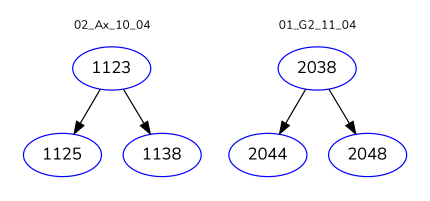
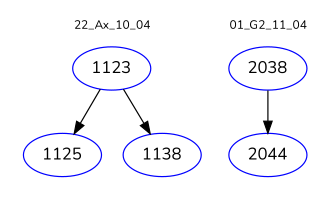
cluster "02_Ax_10_04": label "02_Ax_10_04" -> "22_Ax_10_04"
node "2048": removed
